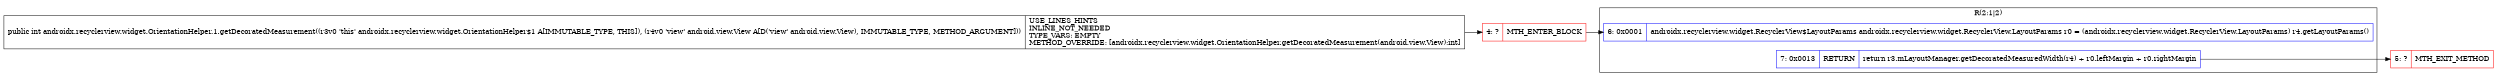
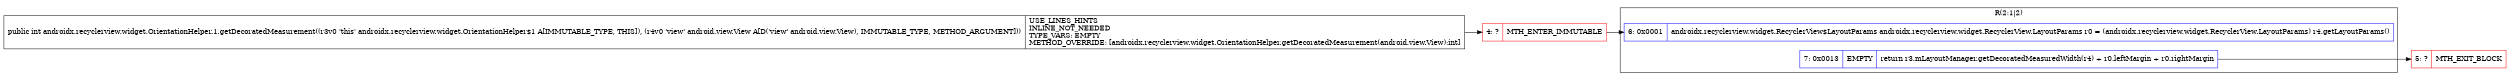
node "4: ?": text "MTH_ENTER_BLOCK" -> "MTH_ENTER_IMMUTABLE"
node "7: 0x0013": text "RETURN" -> "EMPTY"
node "5: ?": text "MTH_EXIT_METHOD" -> "MTH_EXIT_BLOCK"
